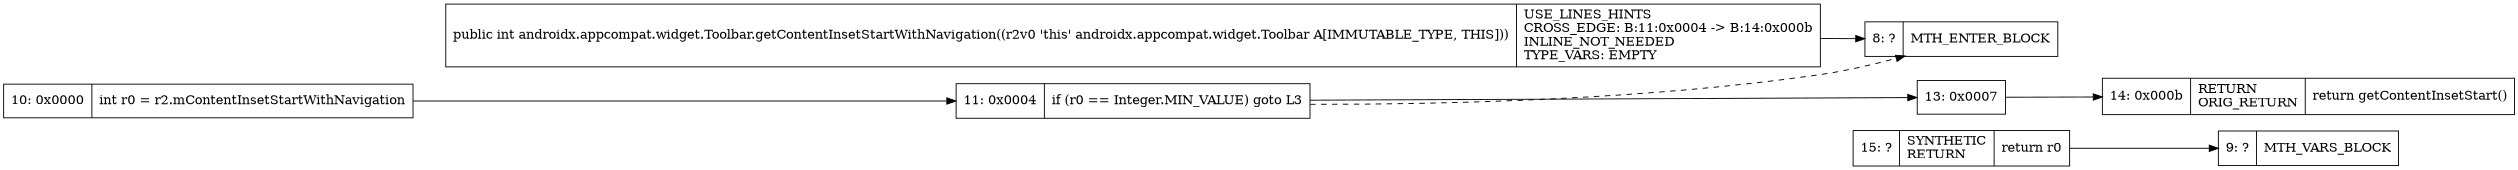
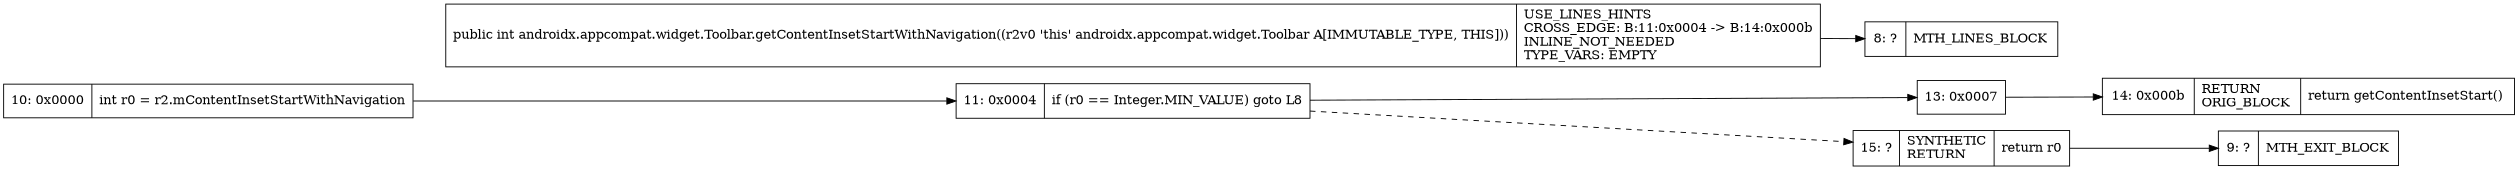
node "8: ?": text "MTH_ENTER_BLOCK" -> "MTH_LINES_BLOCK"
edge "11: 0x0004" -> "8: ?": now "11: 0x0004" -> "15: ?"
node "11: 0x0004": text "if (r0 == Integer.MIN_VALUE) goto L3" -> "if (r0 == Integer.MIN_VALUE) goto L8"
node "14: 0x000b": text "ORIG_RETURN" -> "ORIG_BLOCK"
node "9: ?": text "MTH_VARS_BLOCK" -> "MTH_EXIT_BLOCK"
